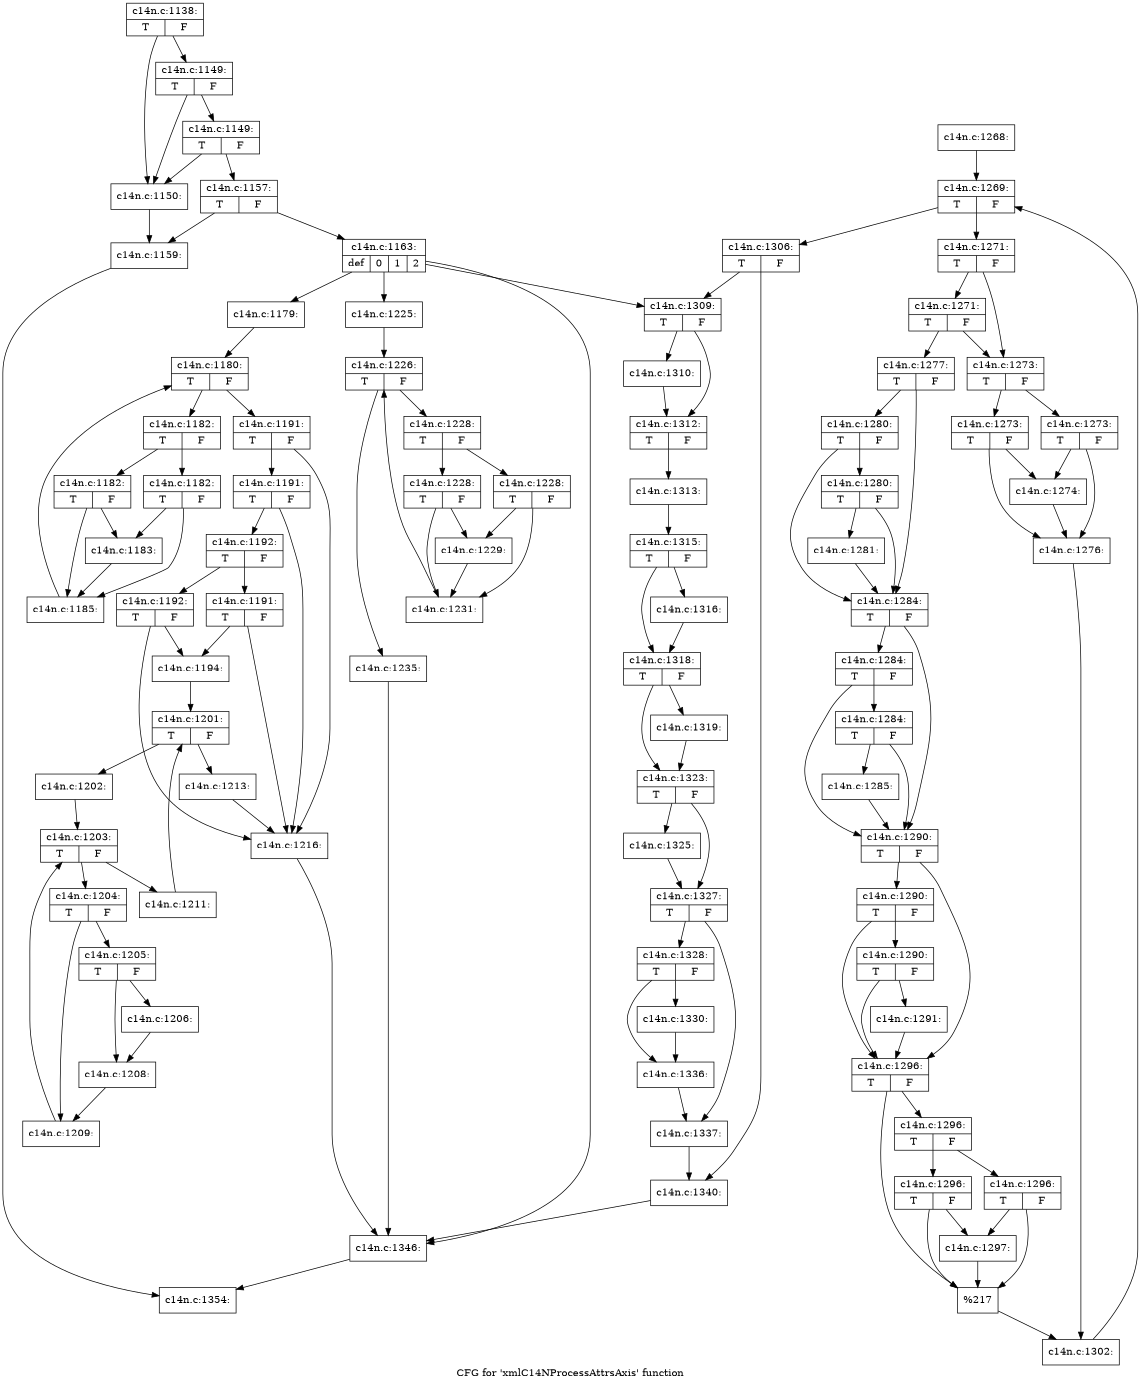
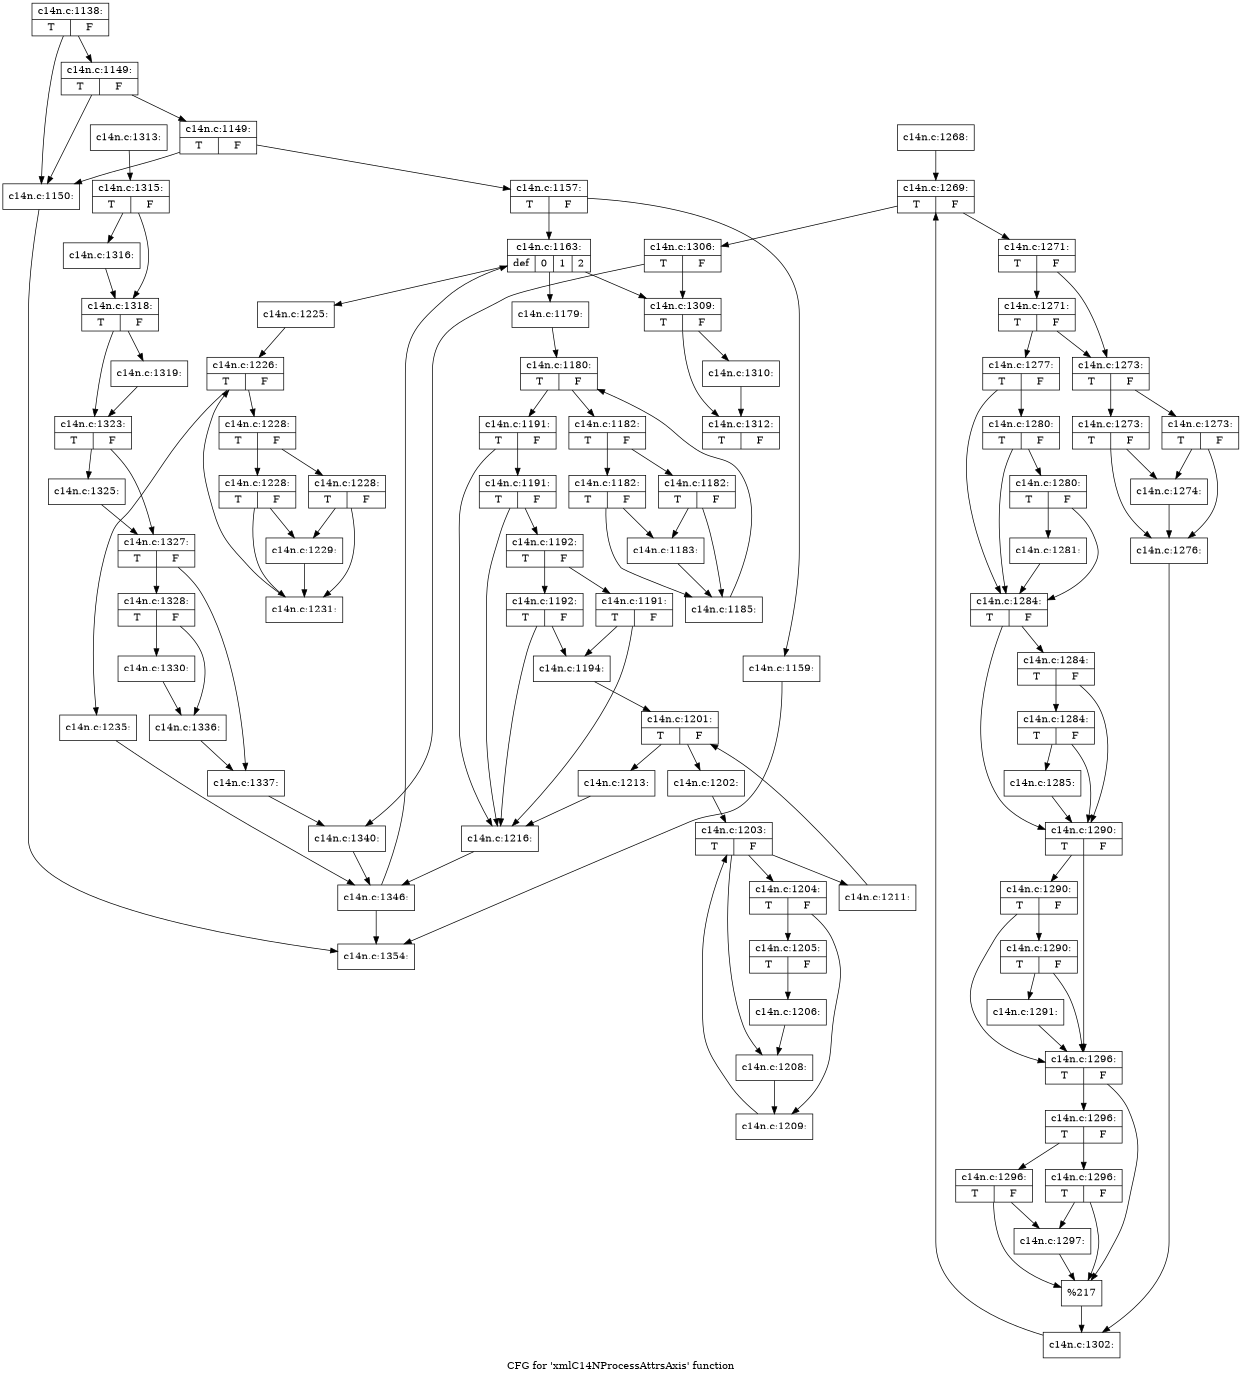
edge "c14n.c:1150:" -> "c14n.c:1159:": now "c14n.c:1150:" -> "c14n.c:1354:"
edge "c14n.c:1312:" -> "c14n.c:1313:": removed
edge "c14n.c:1163:" -> "c14n.c:1346:": reversed
edge "c14n.c:1205:" -> "c14n.c:1208:": now "c14n.c:1203:" -> "c14n.c:1208:"
